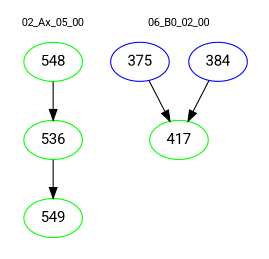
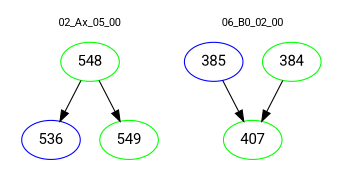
node "375": label "375" -> "385"
node "384": color blue -> green
node "536": color green -> blue
node "417": label "417" -> "407"
edge "536" -> "549": now "548" -> "549"
